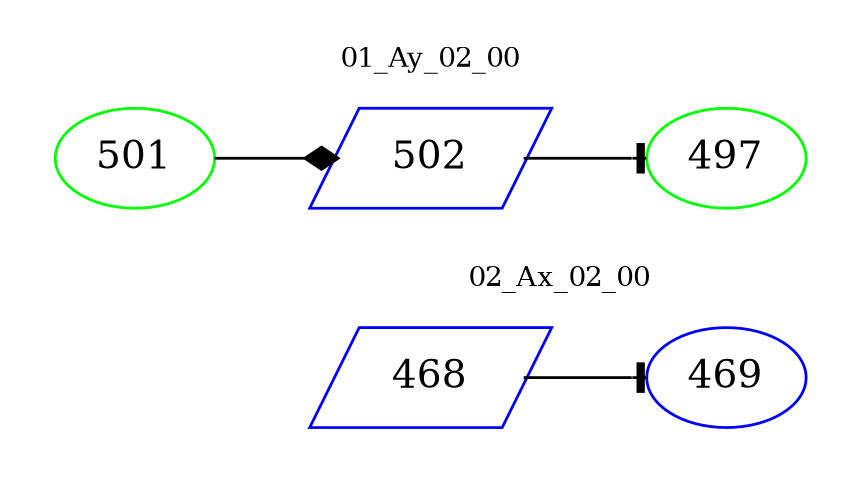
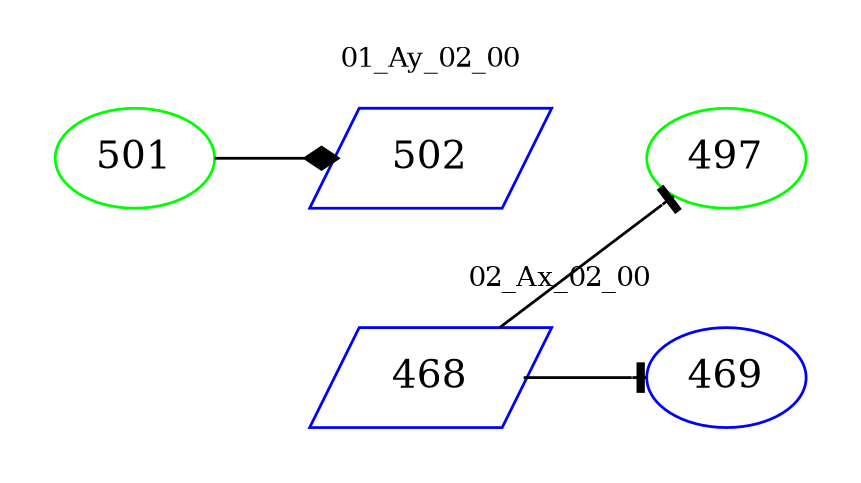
edge "502" -> "497": now "468" -> "497"
